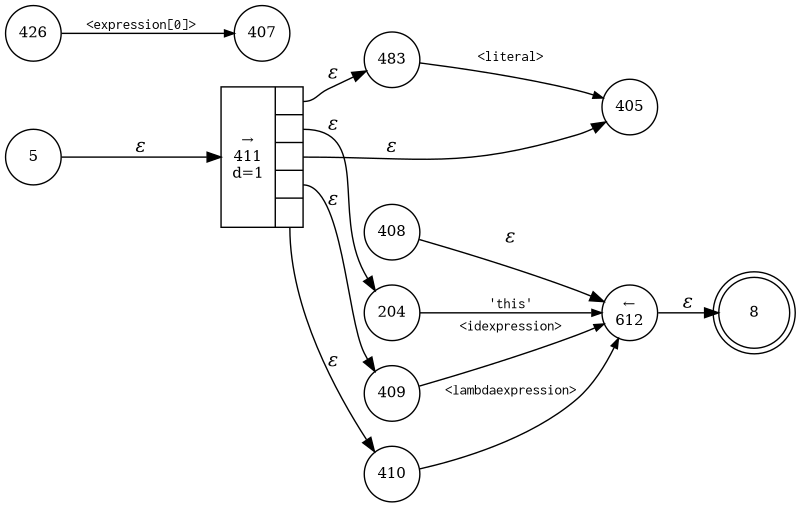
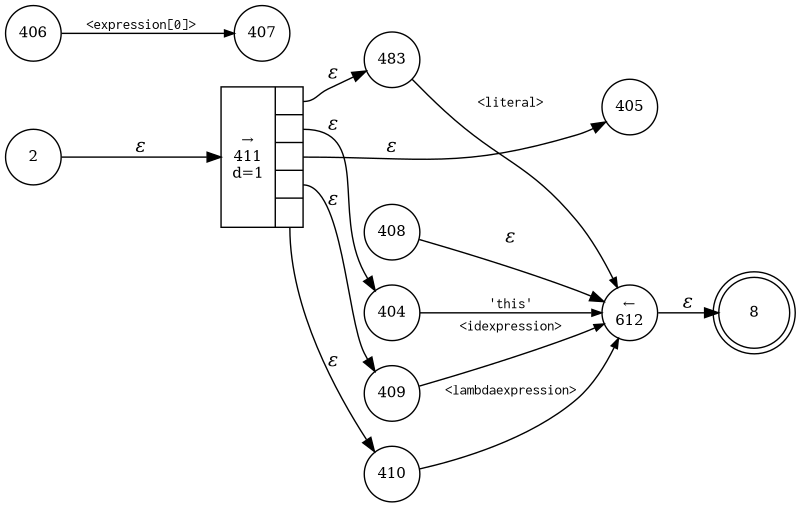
node "426": label "426" -> "406"
edge "483" -> "405": now "483" -> "← 612"
node "5": label "5" -> "2"
node "204": label "204" -> "404"
